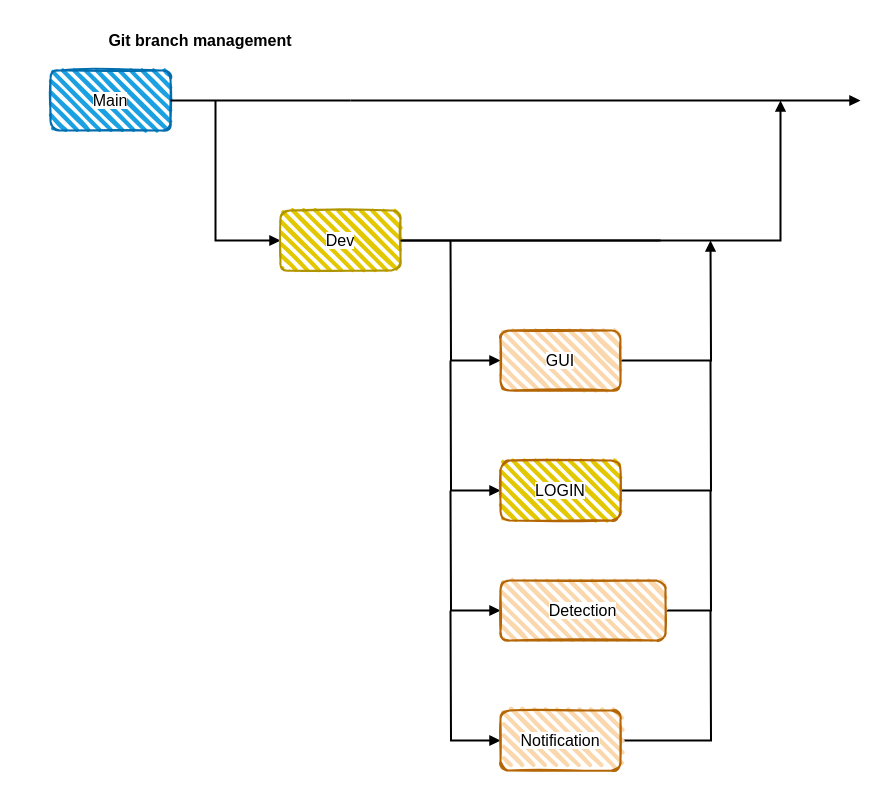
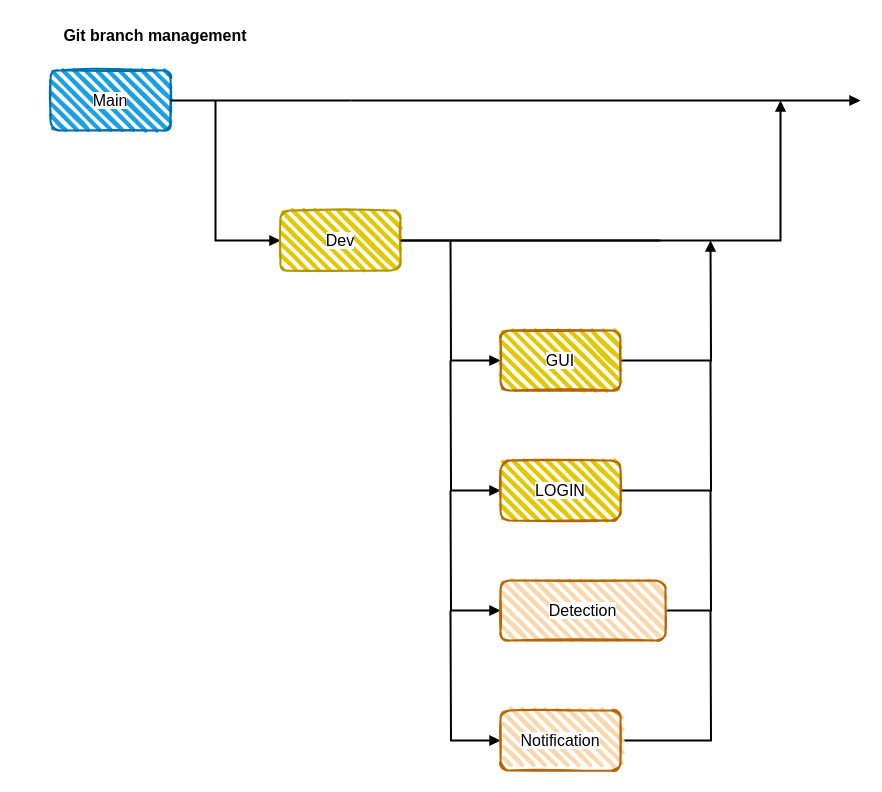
node "Git branch management": moved (201, 41) -> (156, 36)
node "GUI": fillcolor #fad7ac -> #e3c800
